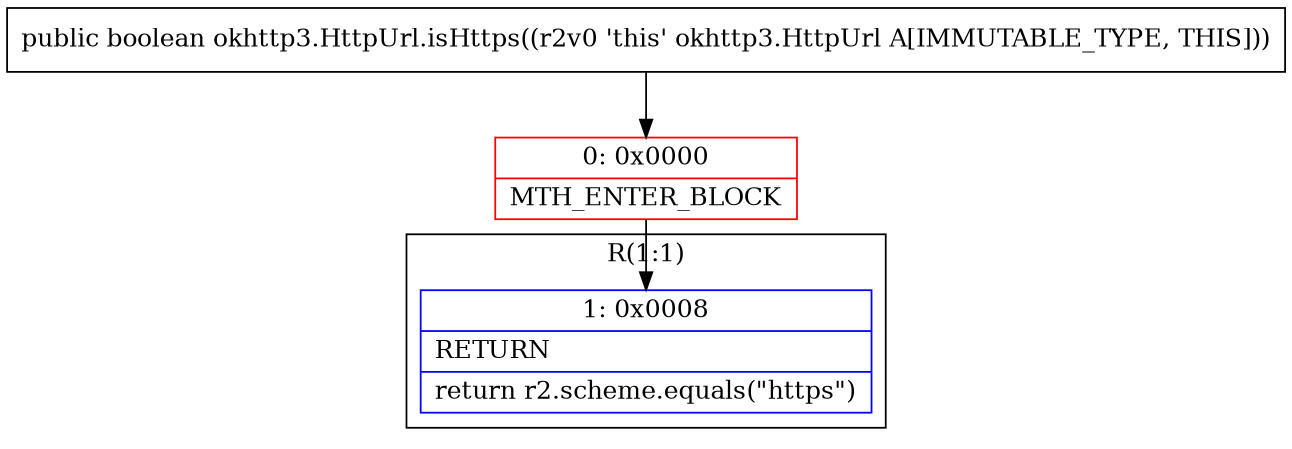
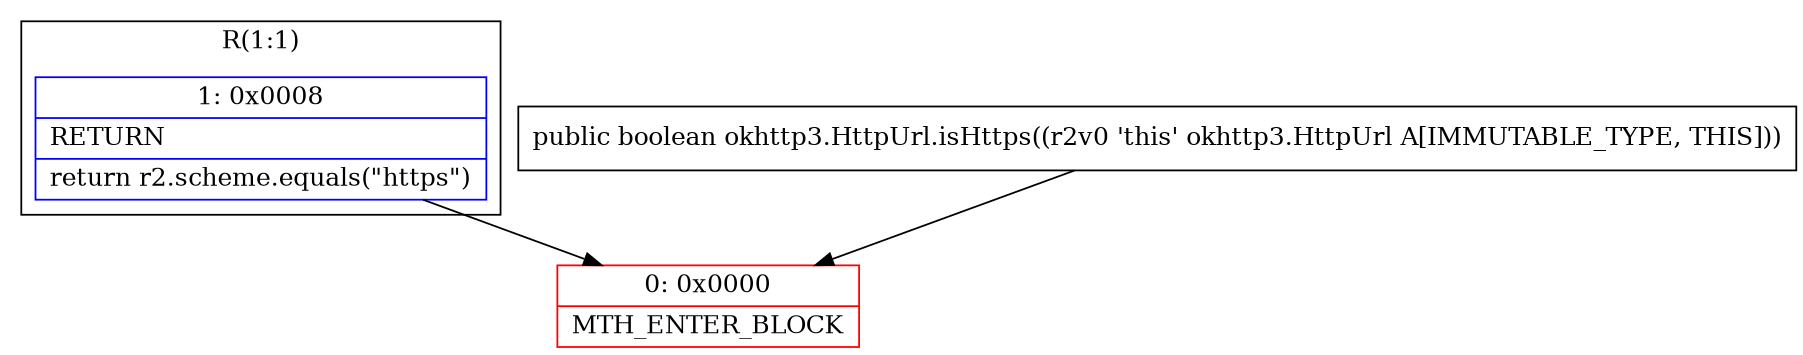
edge "0: 0x0000" -> "1: 0x0008": reversed
